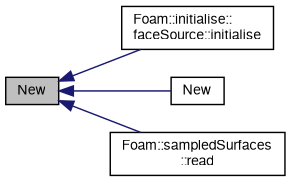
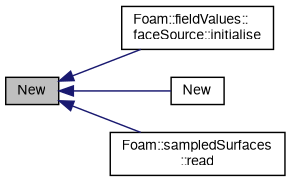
node "Foam::initialise:: faceSource::initialise": label "Foam::initialise:: faceSource::initialise" -> "Foam::fieldValues:: faceSource::initialise"
